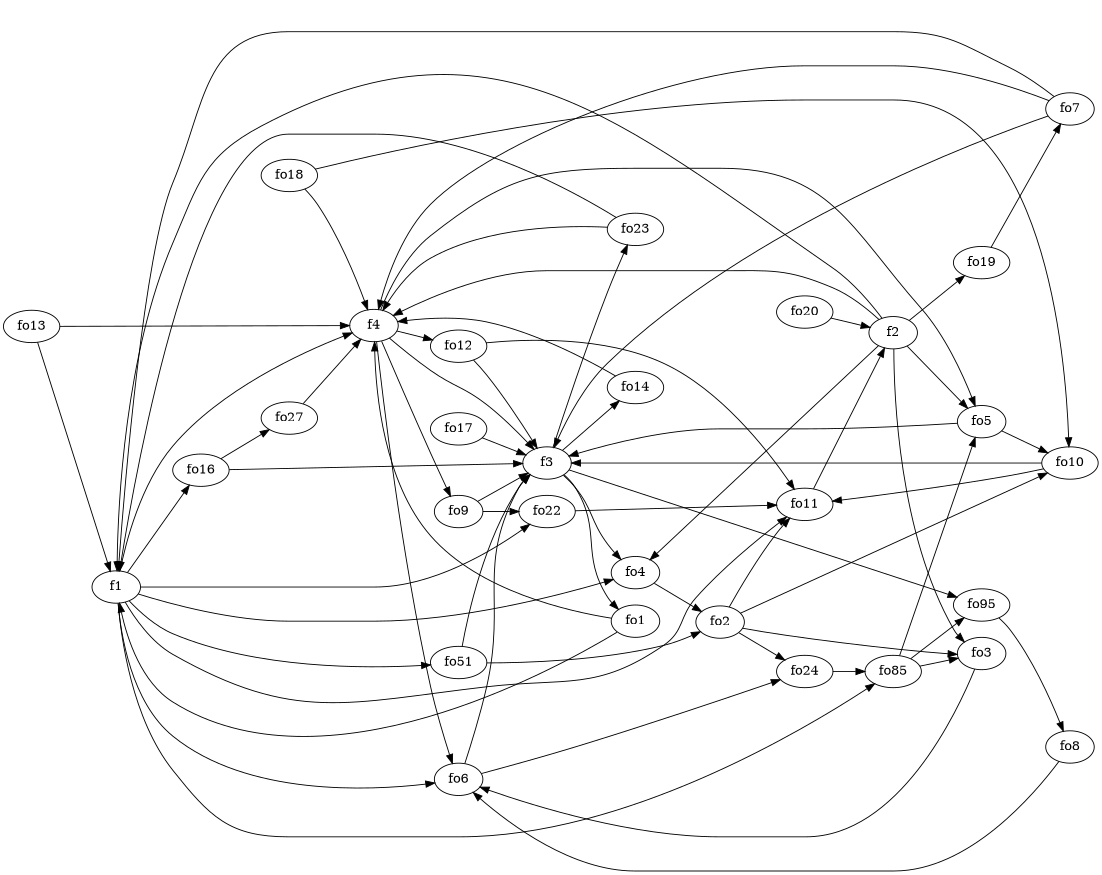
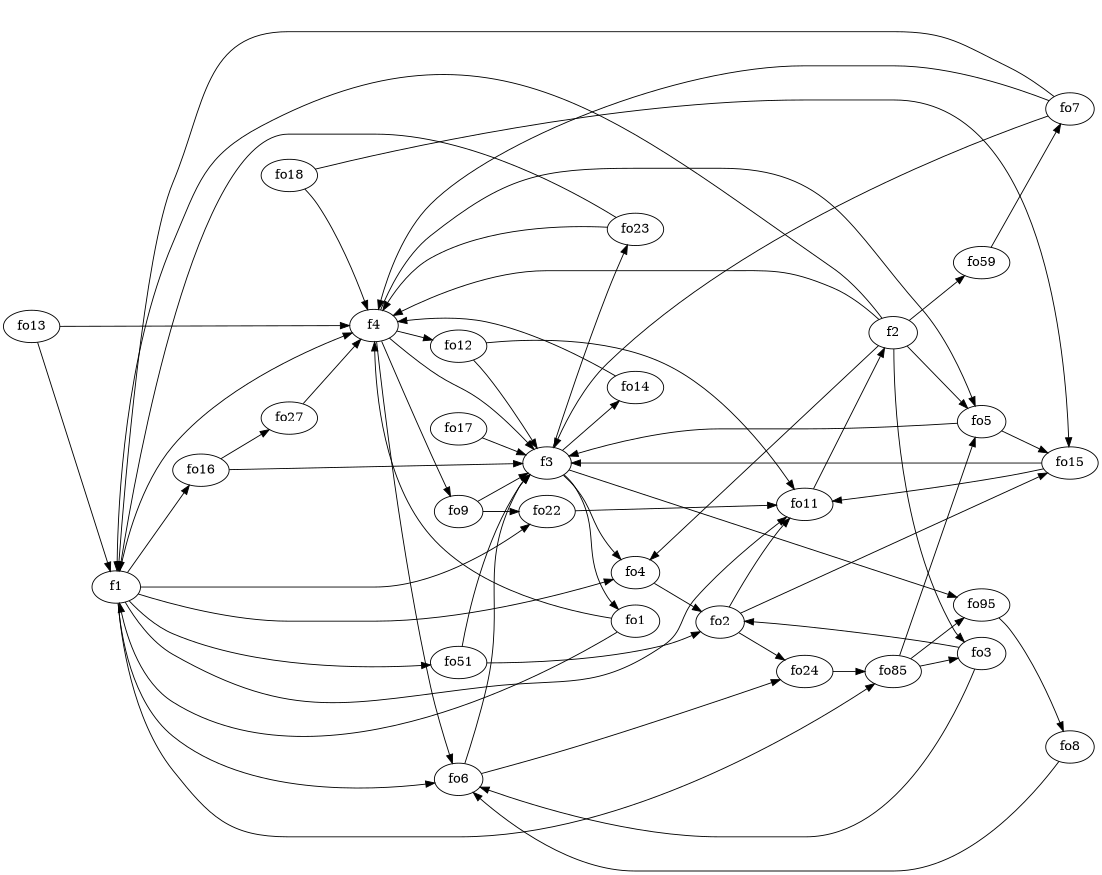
node "fo19": label "fo19" -> "fo59"
node "fo20": removed
node "fo10": label "fo10" -> "fo15"
edge "fo2" -> "fo3": reversed
